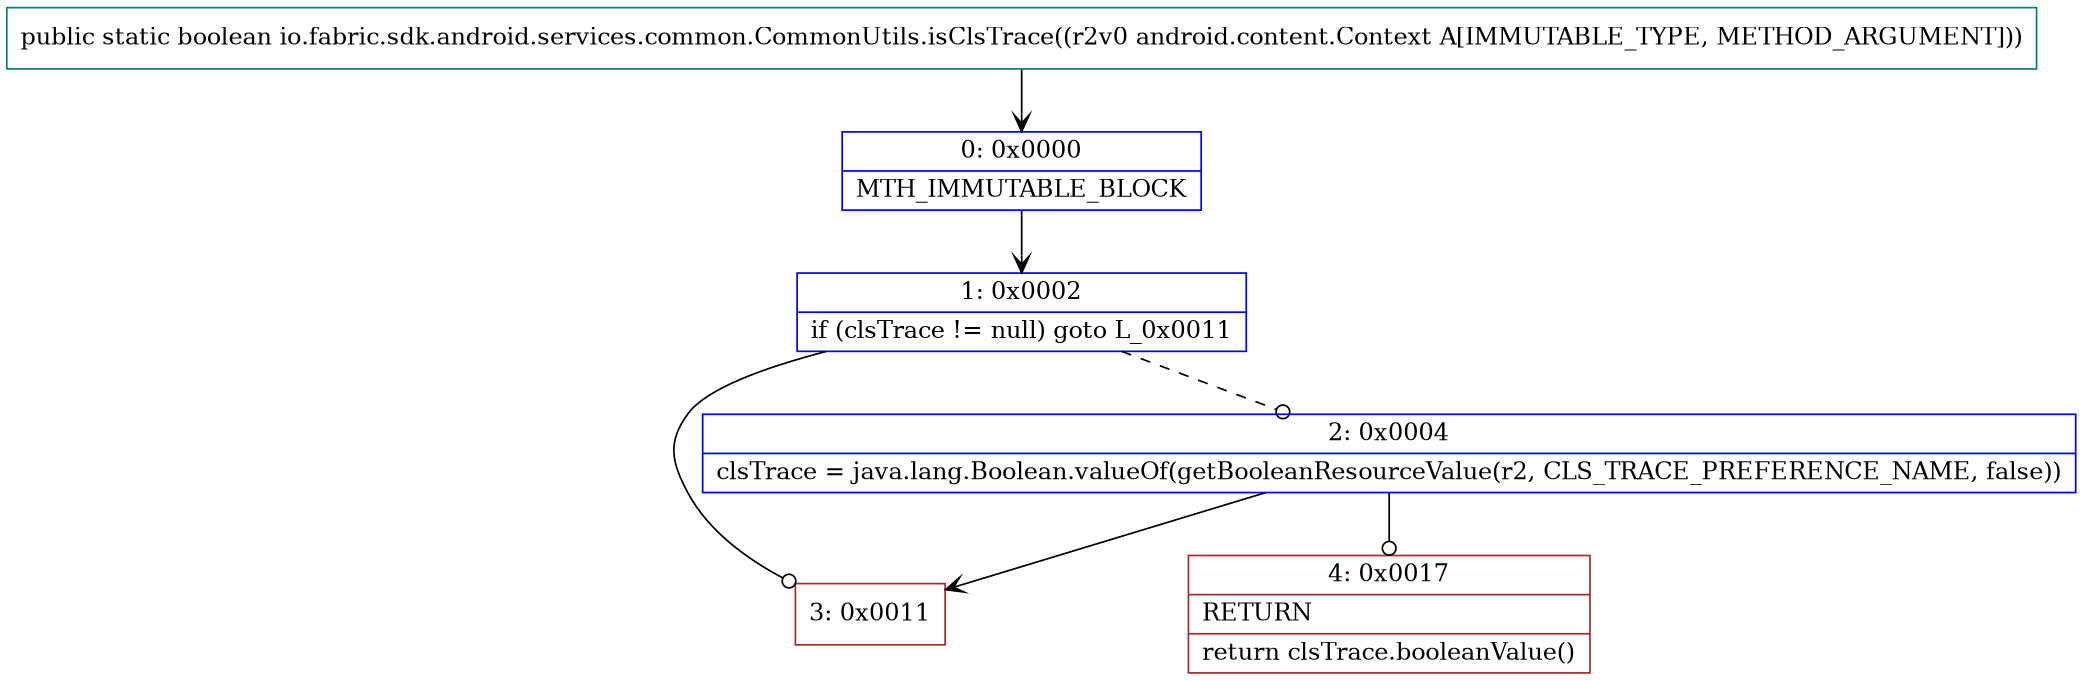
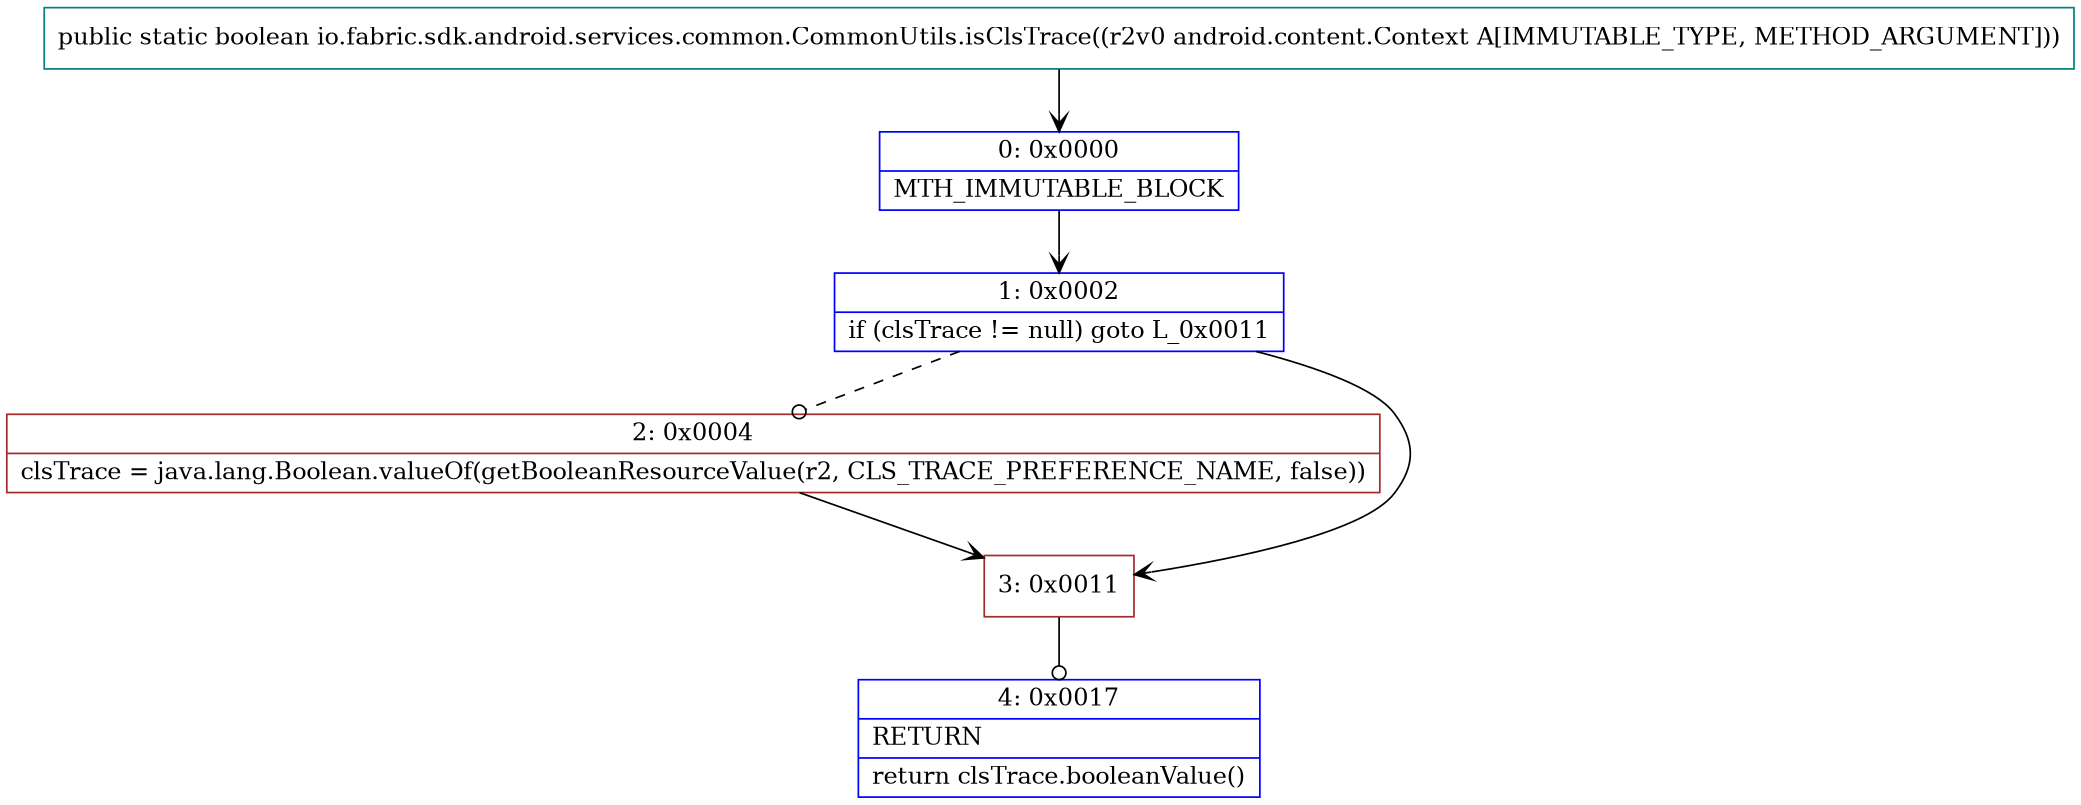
edge "1: 0x0002" -> "3: 0x0011": arrowhead odot -> vee
node "2: 0x0004": color blue -> brown
edge "2: 0x0004" -> "4: 0x0017": now "3: 0x0011" -> "4: 0x0017"
node "4: 0x0017": color brown -> blue
